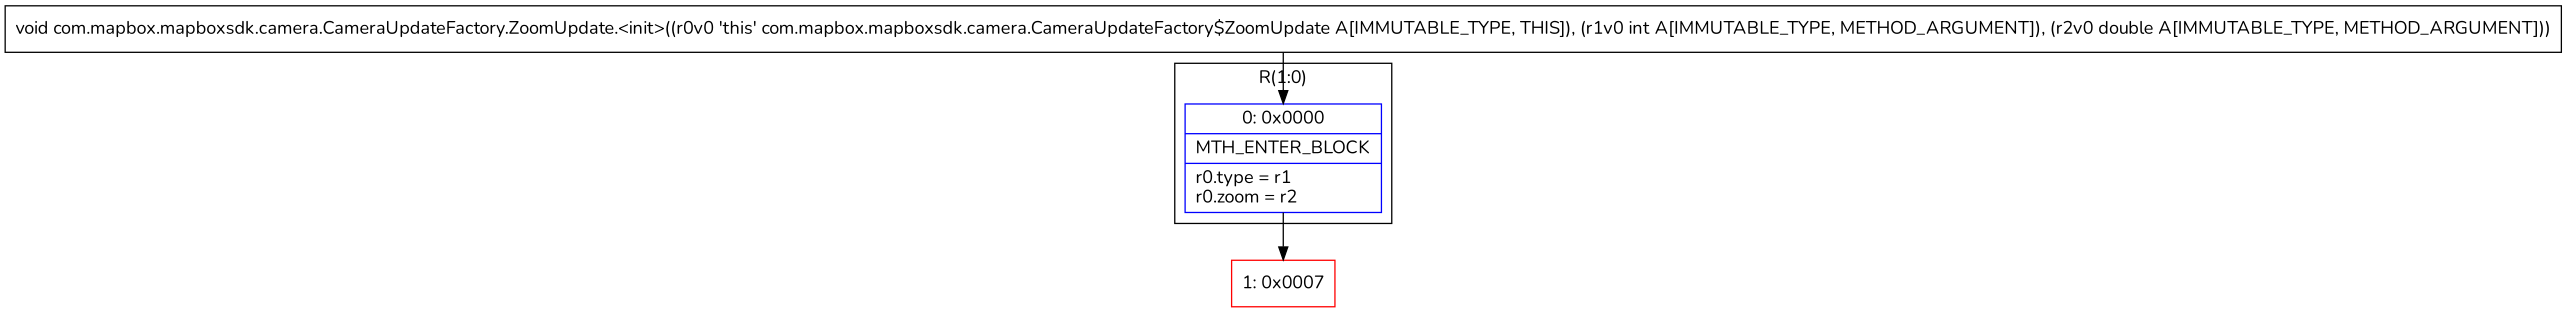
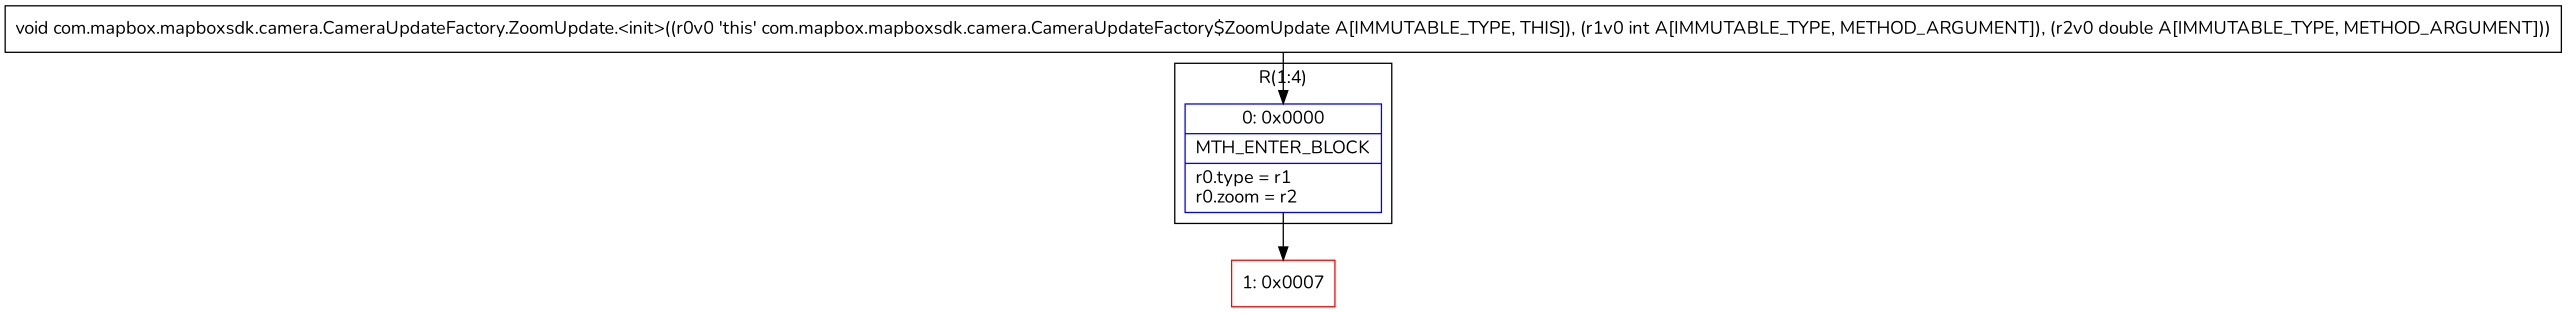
cluster "R(1:0)": label "R(1:0)" -> "R(1:4)"
